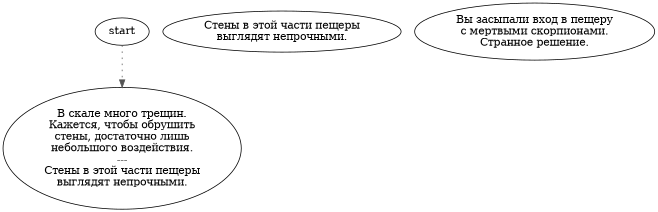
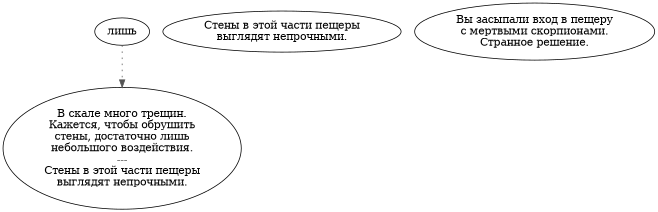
node "start": label "start" -> "лишь"
